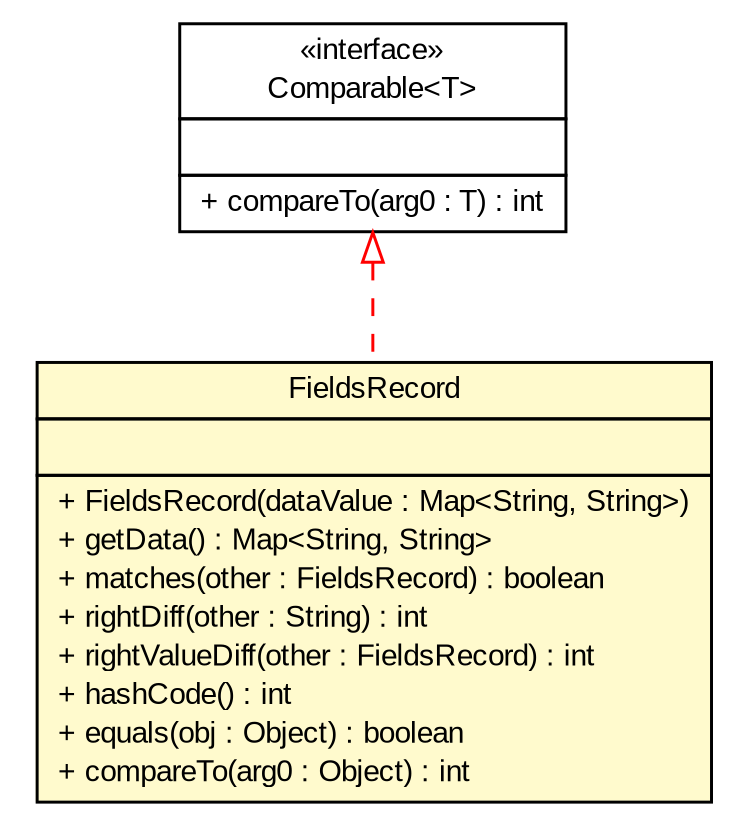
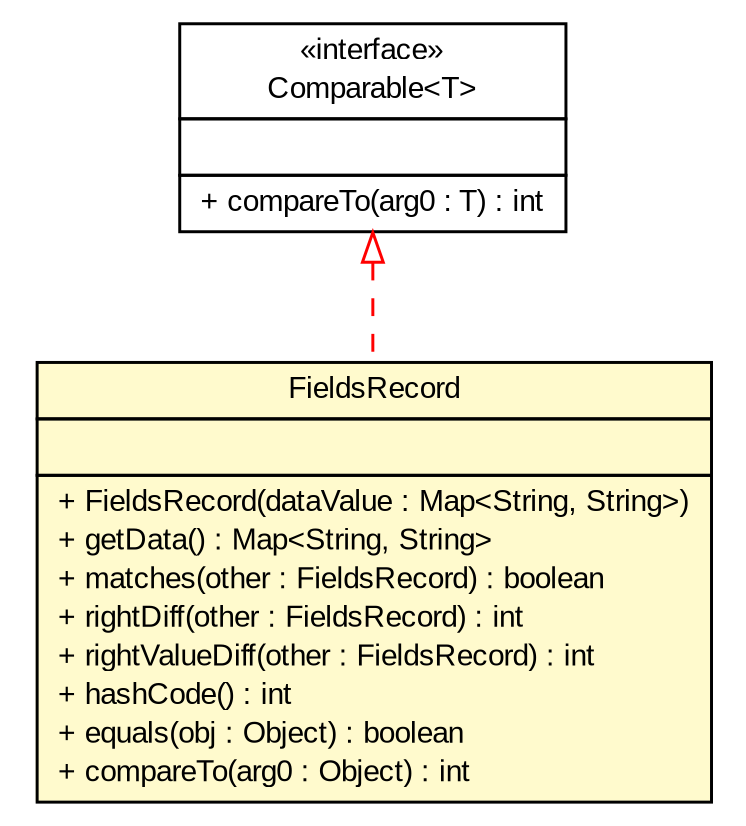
node "FieldsRecord": text "+ rightDiff(other : String) : int" -> "+ rightDiff(other : FieldsRecord) : int"
